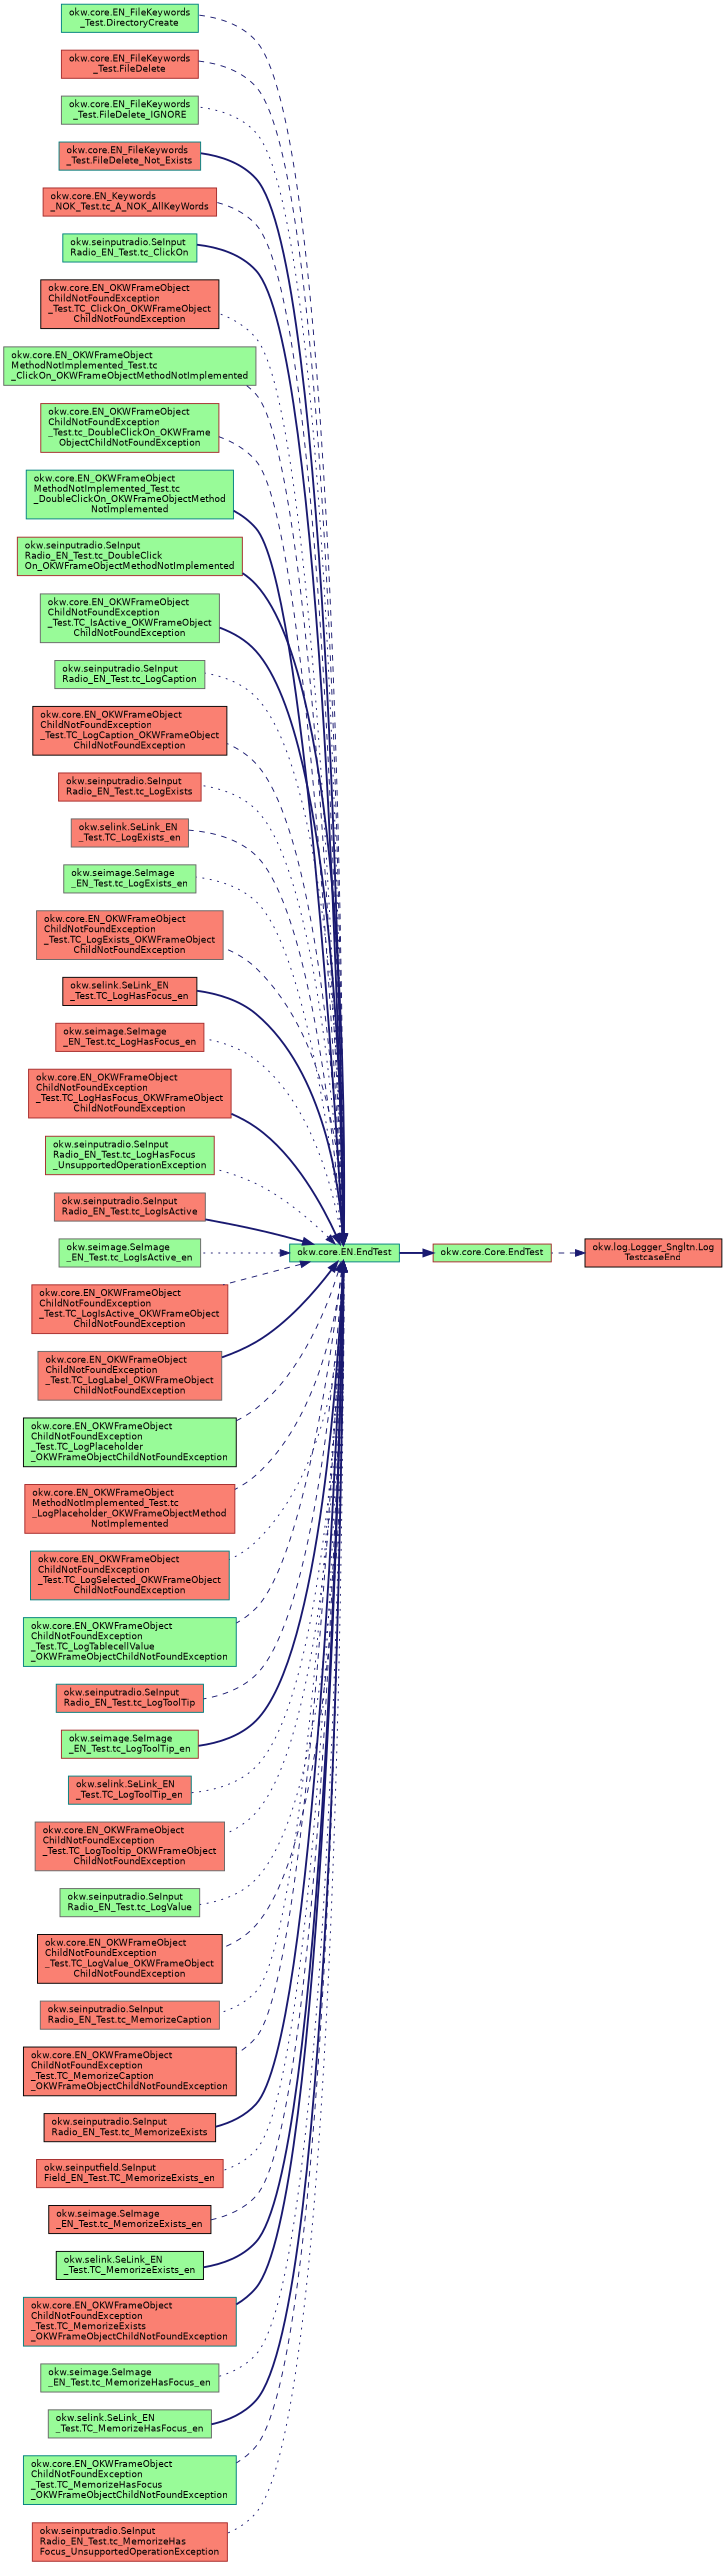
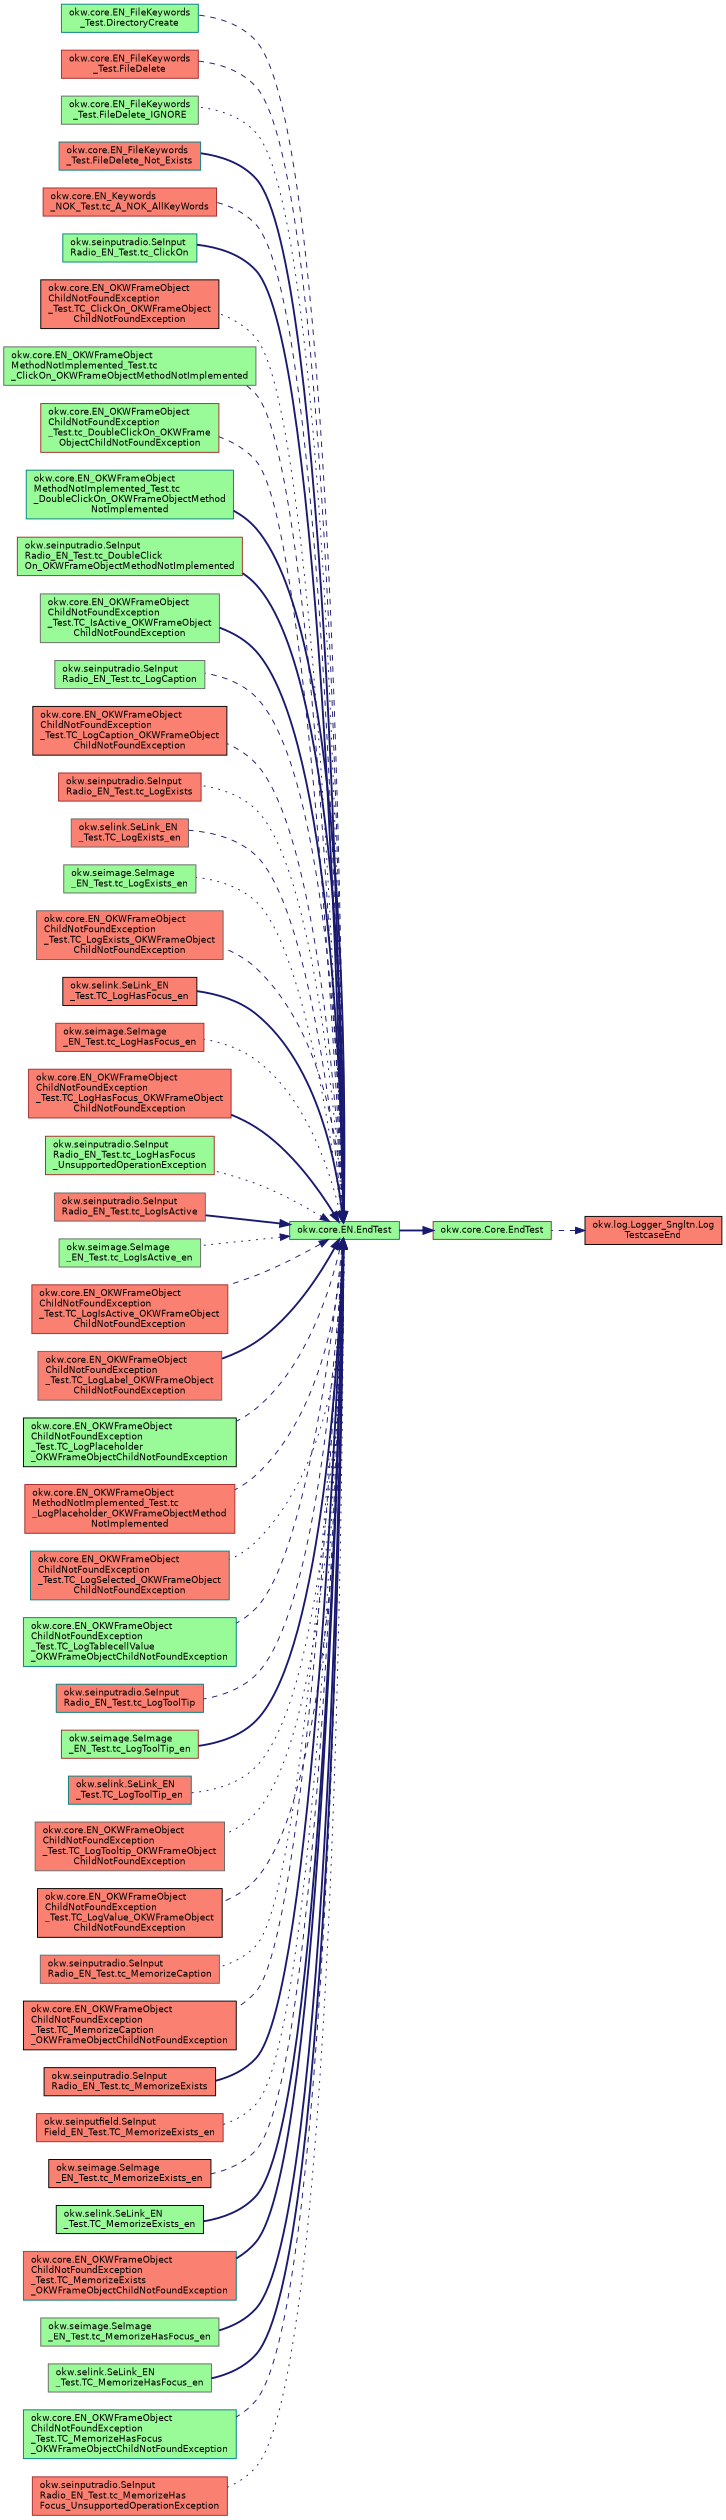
edge "okw.seinputradio.SeInput Radio_EN_Test.tc_LogCaption" -> "okw.core.EN.EndTest": style dotted -> dashed
edge "okw.seimage.SeImage _EN_Test.tc_MemorizeHasFocus_en" -> "okw.core.EN.EndTest": style dotted -> bold
node "okw.seinputradio.SeInput Radio_EN_Test.tc_LogValue": removed
